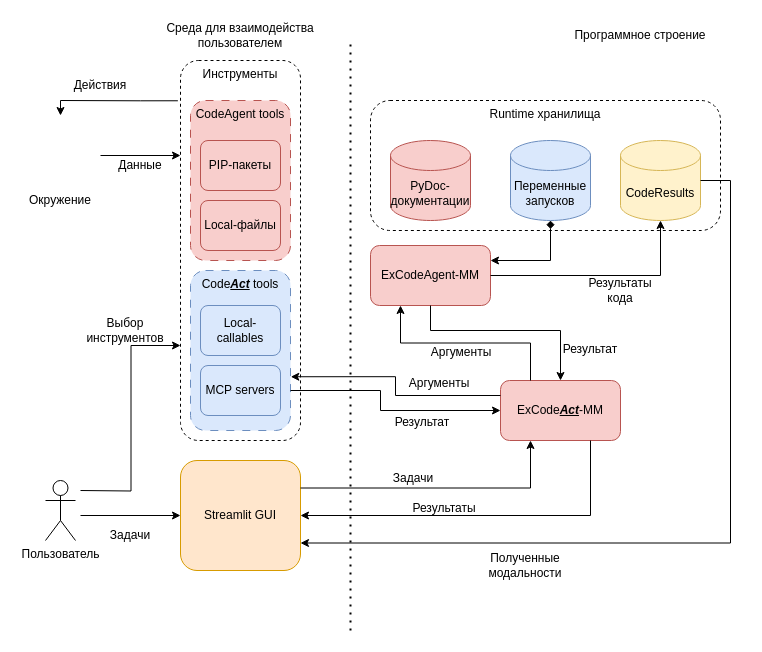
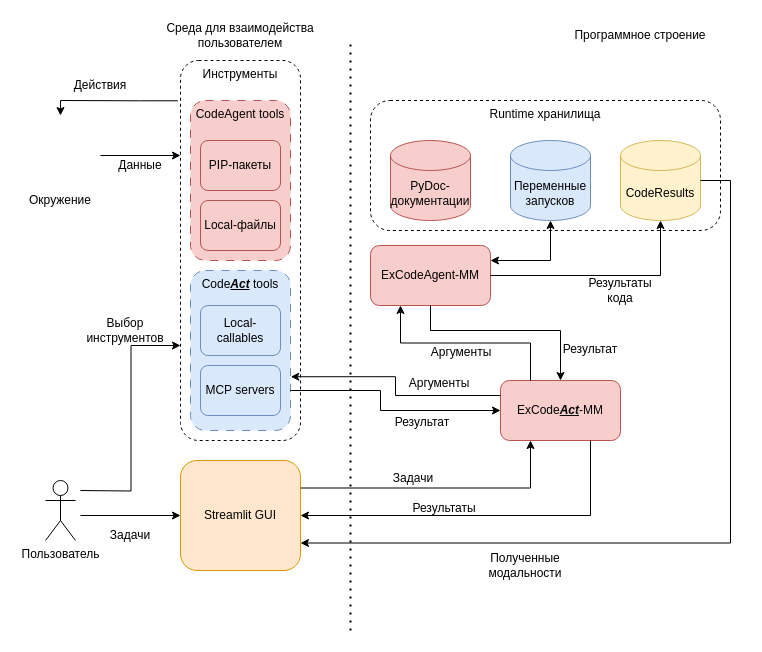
edge "Переменные запусков" -- "ExCodeAgent-MM": arrowhead diamond -> classic
